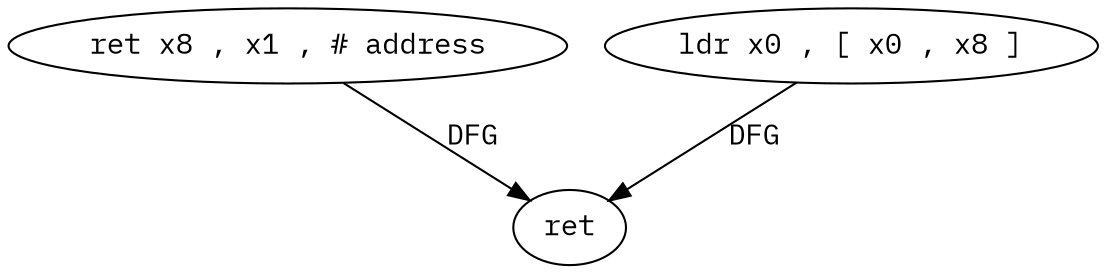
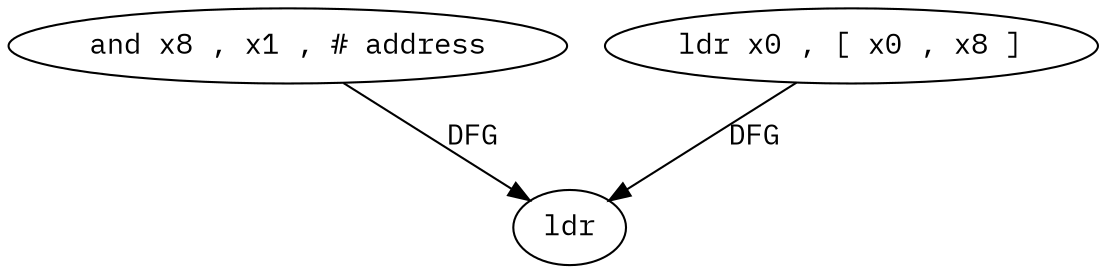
node "ret x8 , x1 , # address": label "ret x8 , x1 , # address" -> "and x8 , x1 , # address"
node "ret": label "ret" -> "ldr"
